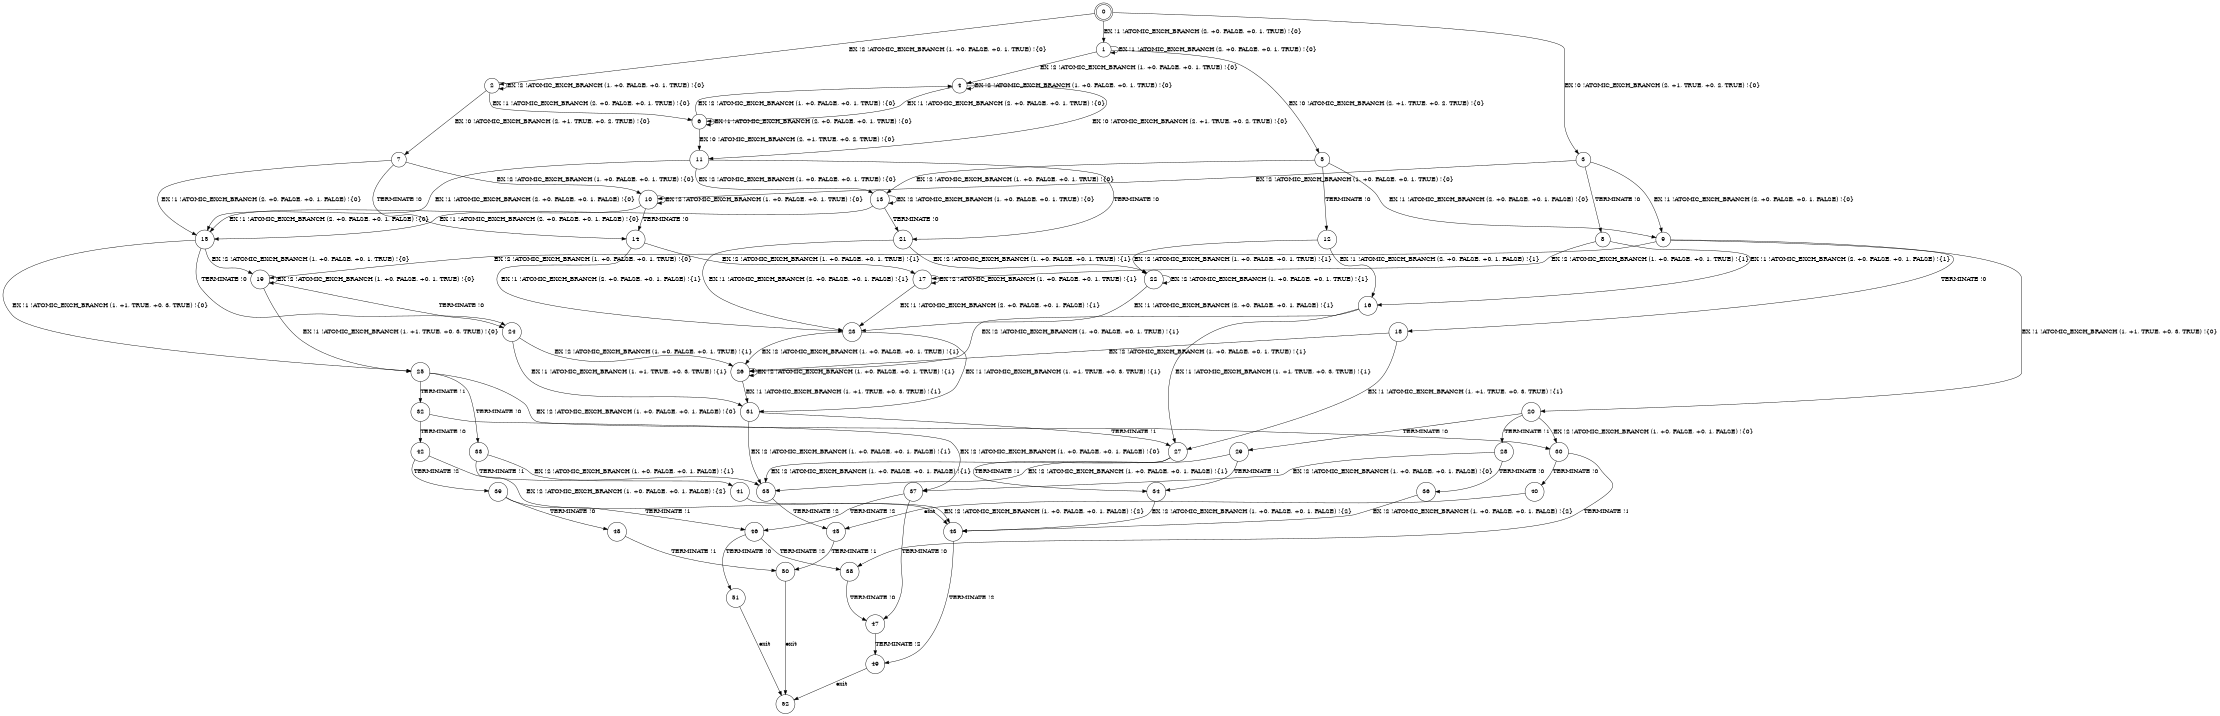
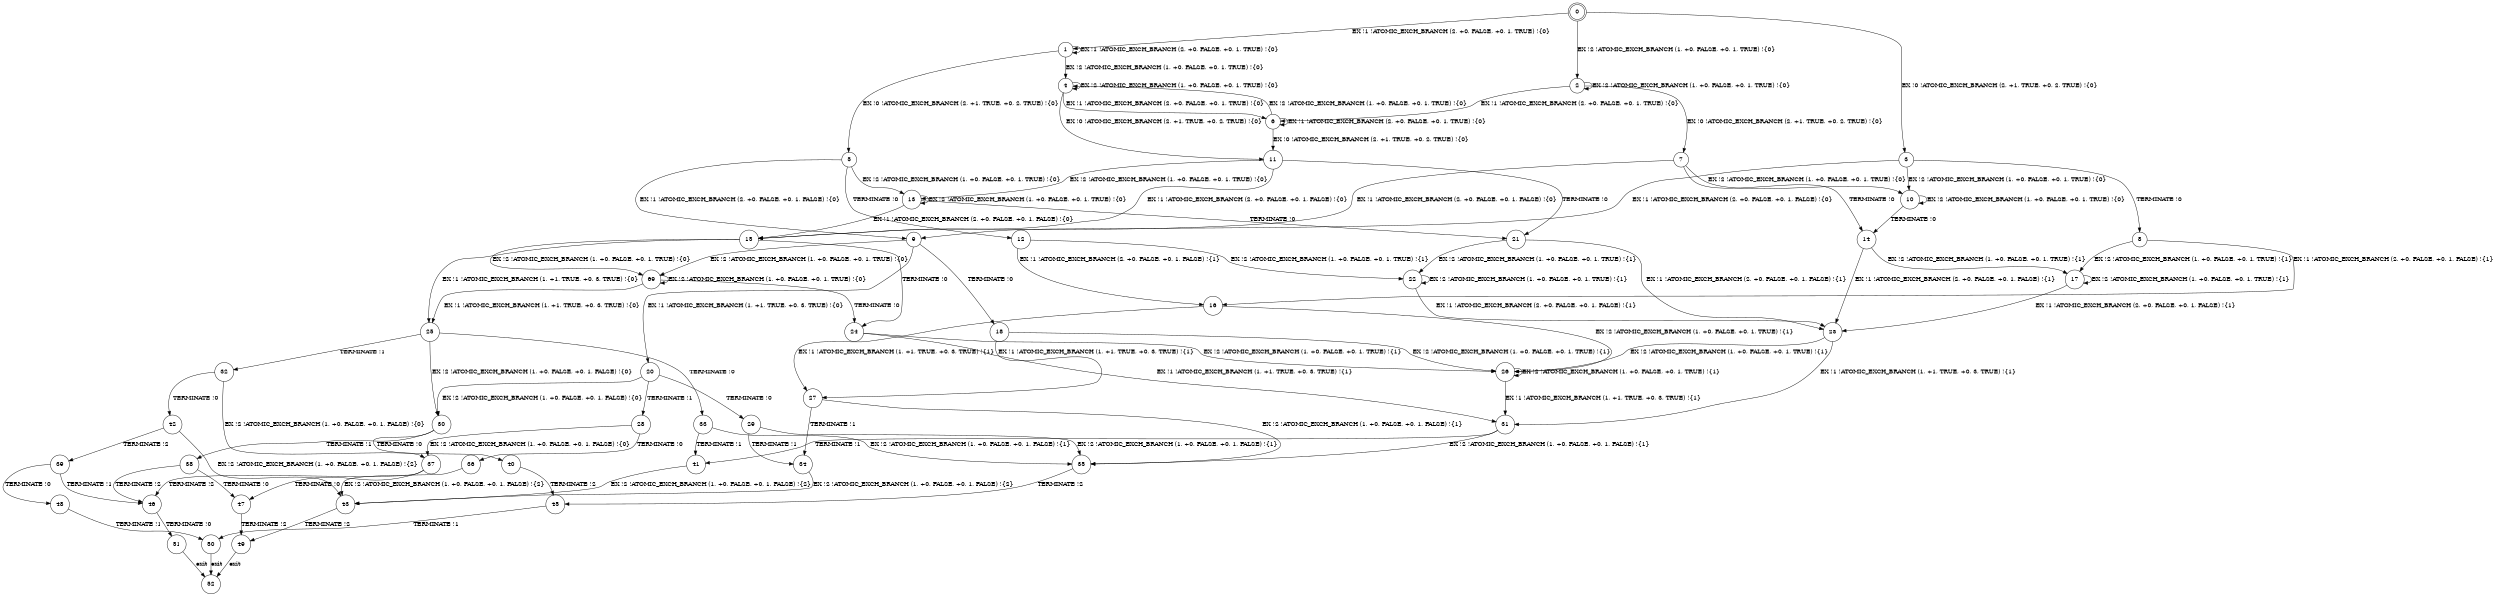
edge "10" -> "15": removed, label "EX !1 !ATOMIC_EXCH_BRANCH (2, +0, FALSE, +0, 1, FALSE) !{0}"
node "19": label "19" -> "69"
edge "31" -> "27": now "31" -> "41"
edge "40" -> "45": label "exit" -> "TERMINATE !2"
edge "46" -> "38": reversed
